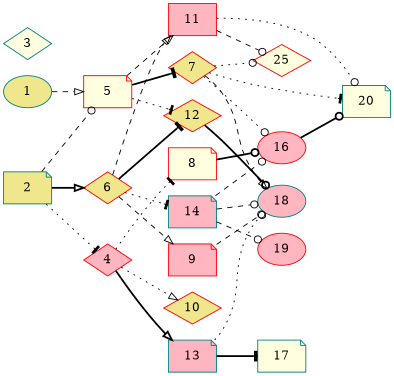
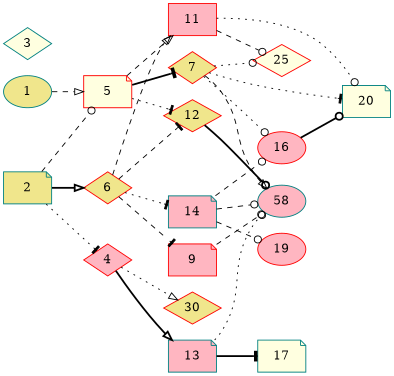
edge "6" -> "12": style bold -> dashed
node "8": removed
node "18": label "18" -> "58"
edge "6" -> "9": arrowhead onormal -> tee
node "10": label "10" -> "30"
